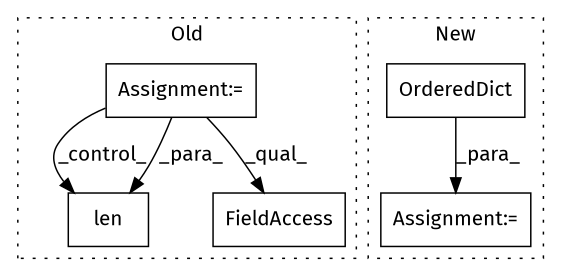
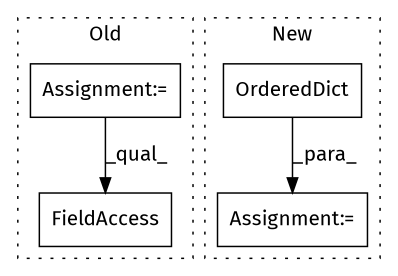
node "len": removed
